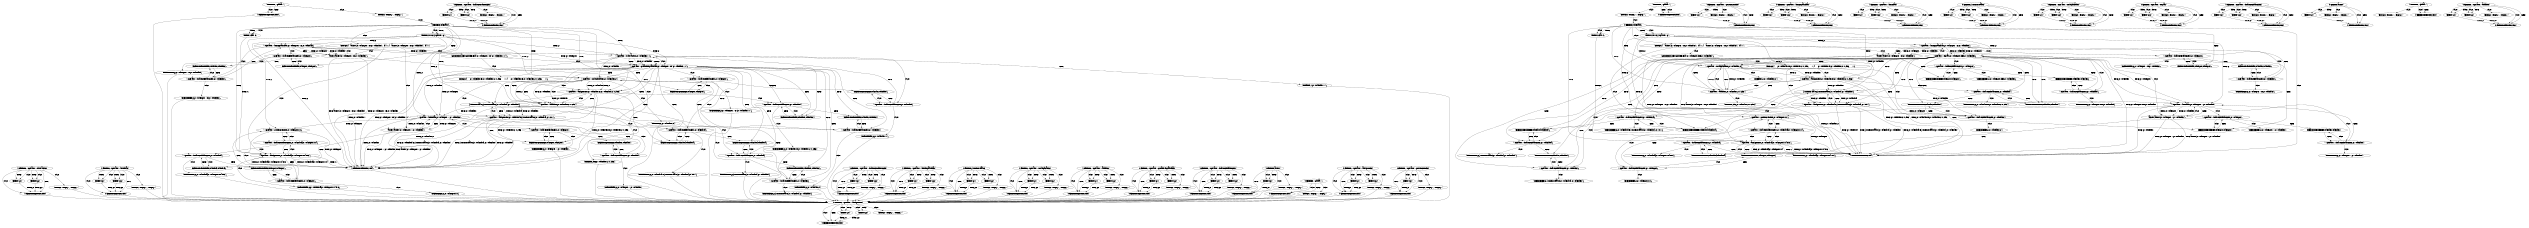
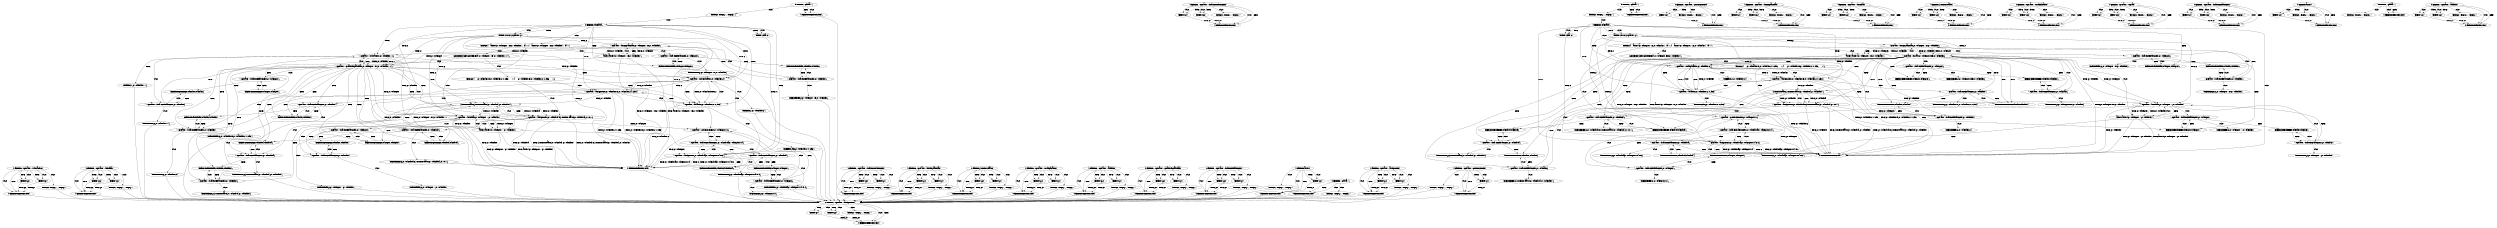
node "(IDENTIFIER,p,p->tokenpos >= (p->tokenlen - 1))": removed
